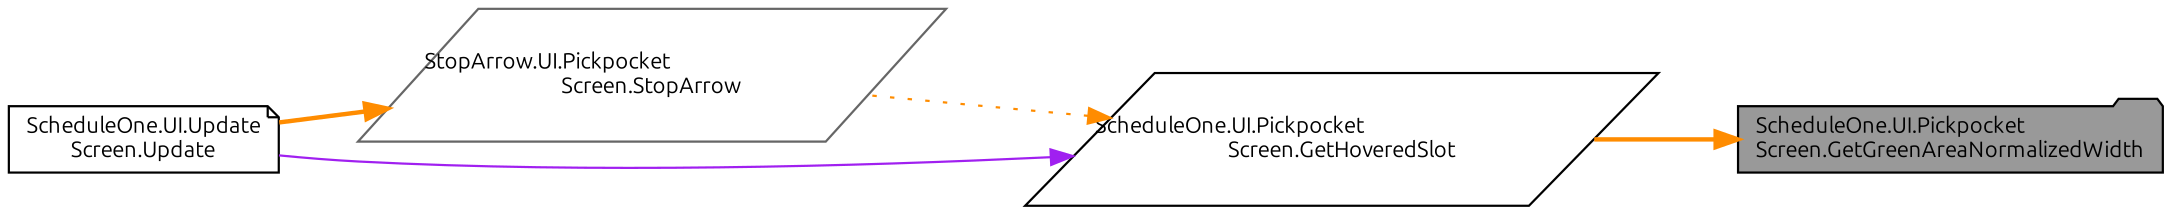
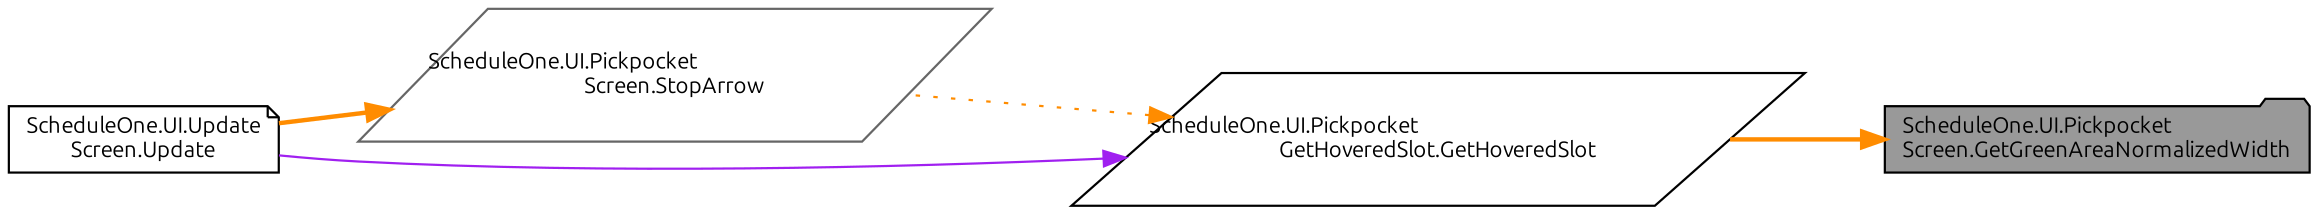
node "StopArrow.UI.Pickpocket Screen.StopArrow": label "StopArrow.UI.Pickpocket Screen.StopArrow" -> "ScheduleOne.UI.Pickpocket Screen.StopArrow"
node "ScheduleOne.UI.Pickpocket Screen.GetHoveredSlot": label "ScheduleOne.UI.Pickpocket Screen.GetHoveredSlot" -> "ScheduleOne.UI.Pickpocket GetHoveredSlot.GetHoveredSlot"
